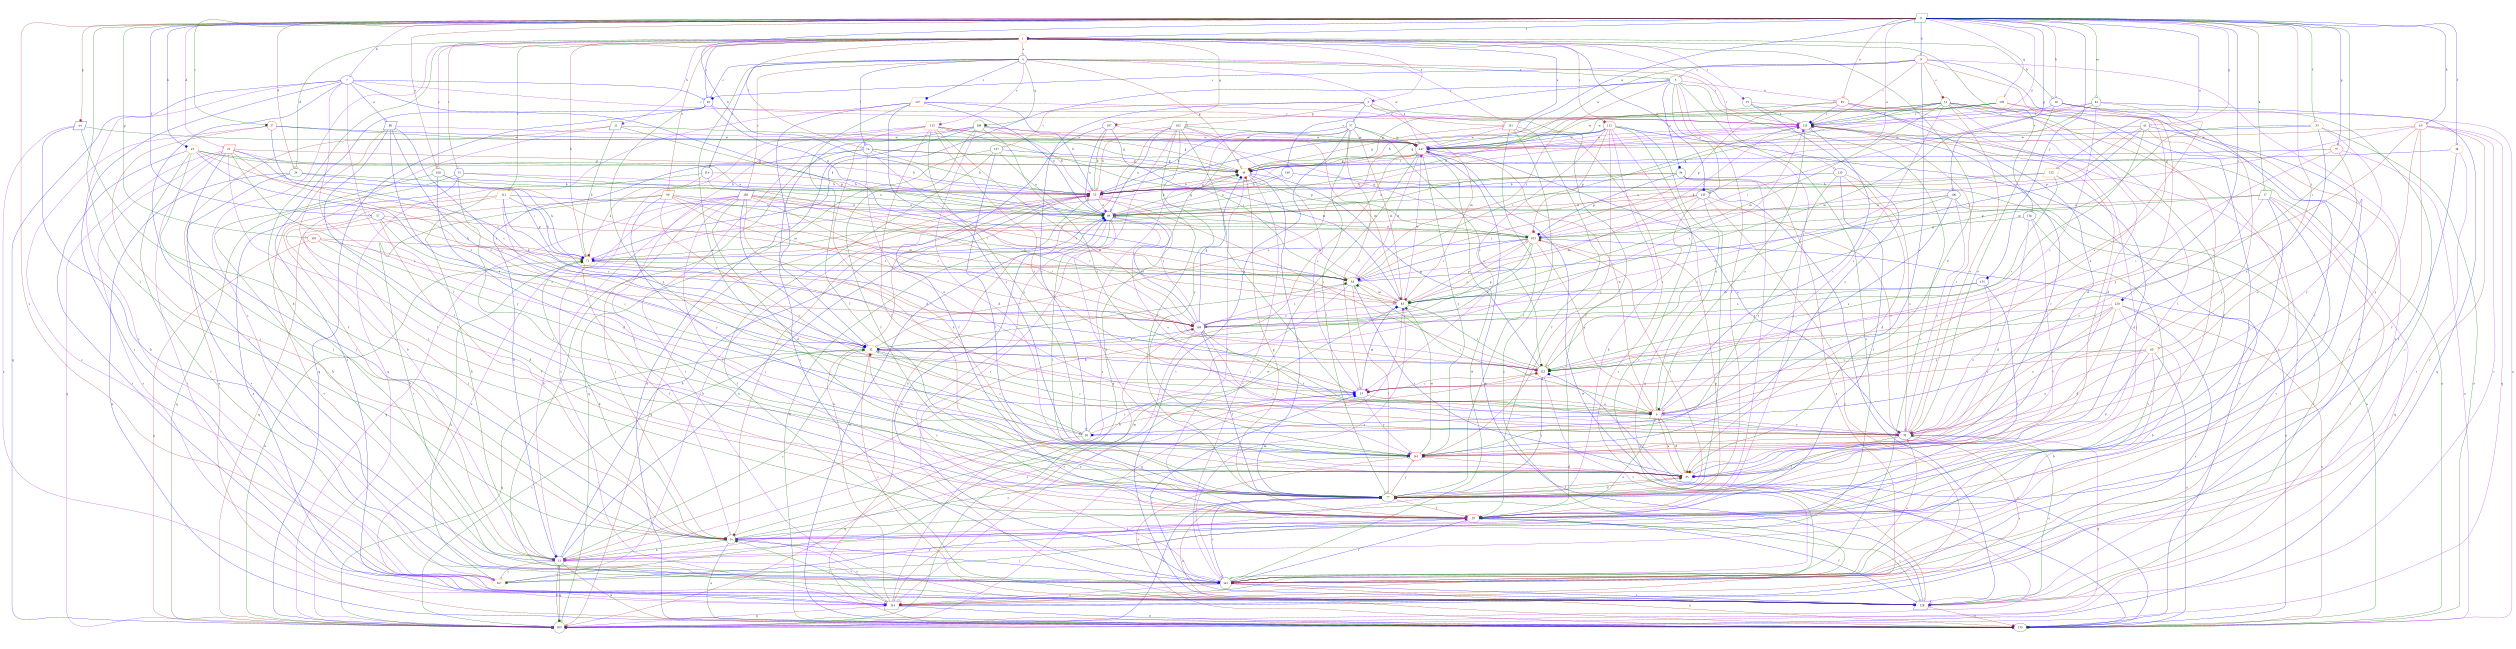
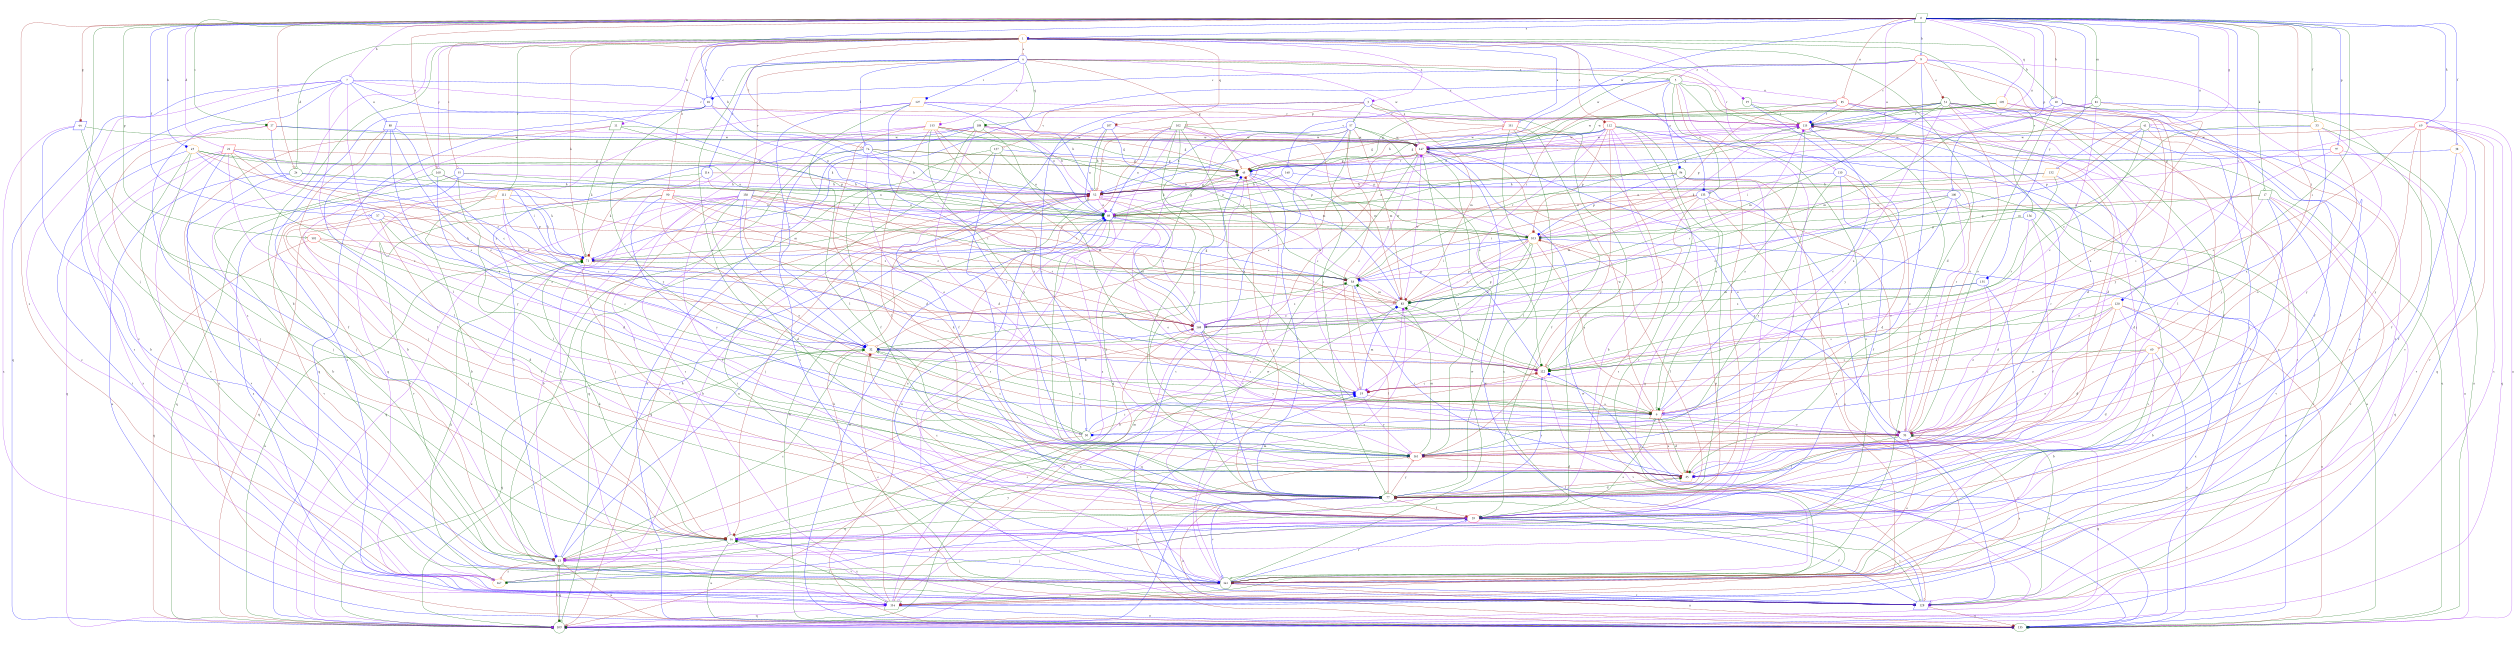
edge "168" -> "161": arrowhead box -> onormal
